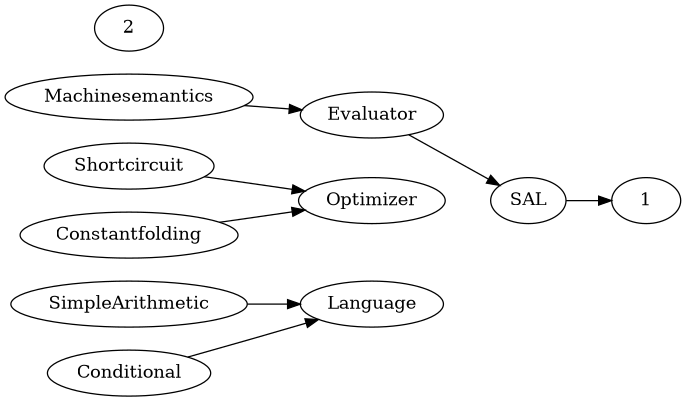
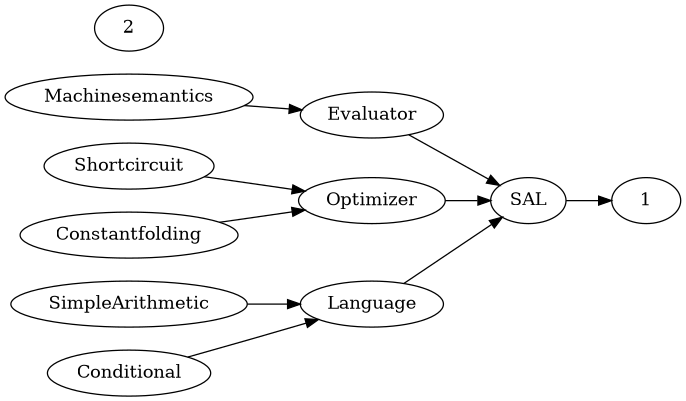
edge "Optimizer" -> "SAL": added
edge "Language" -> "SAL": added
